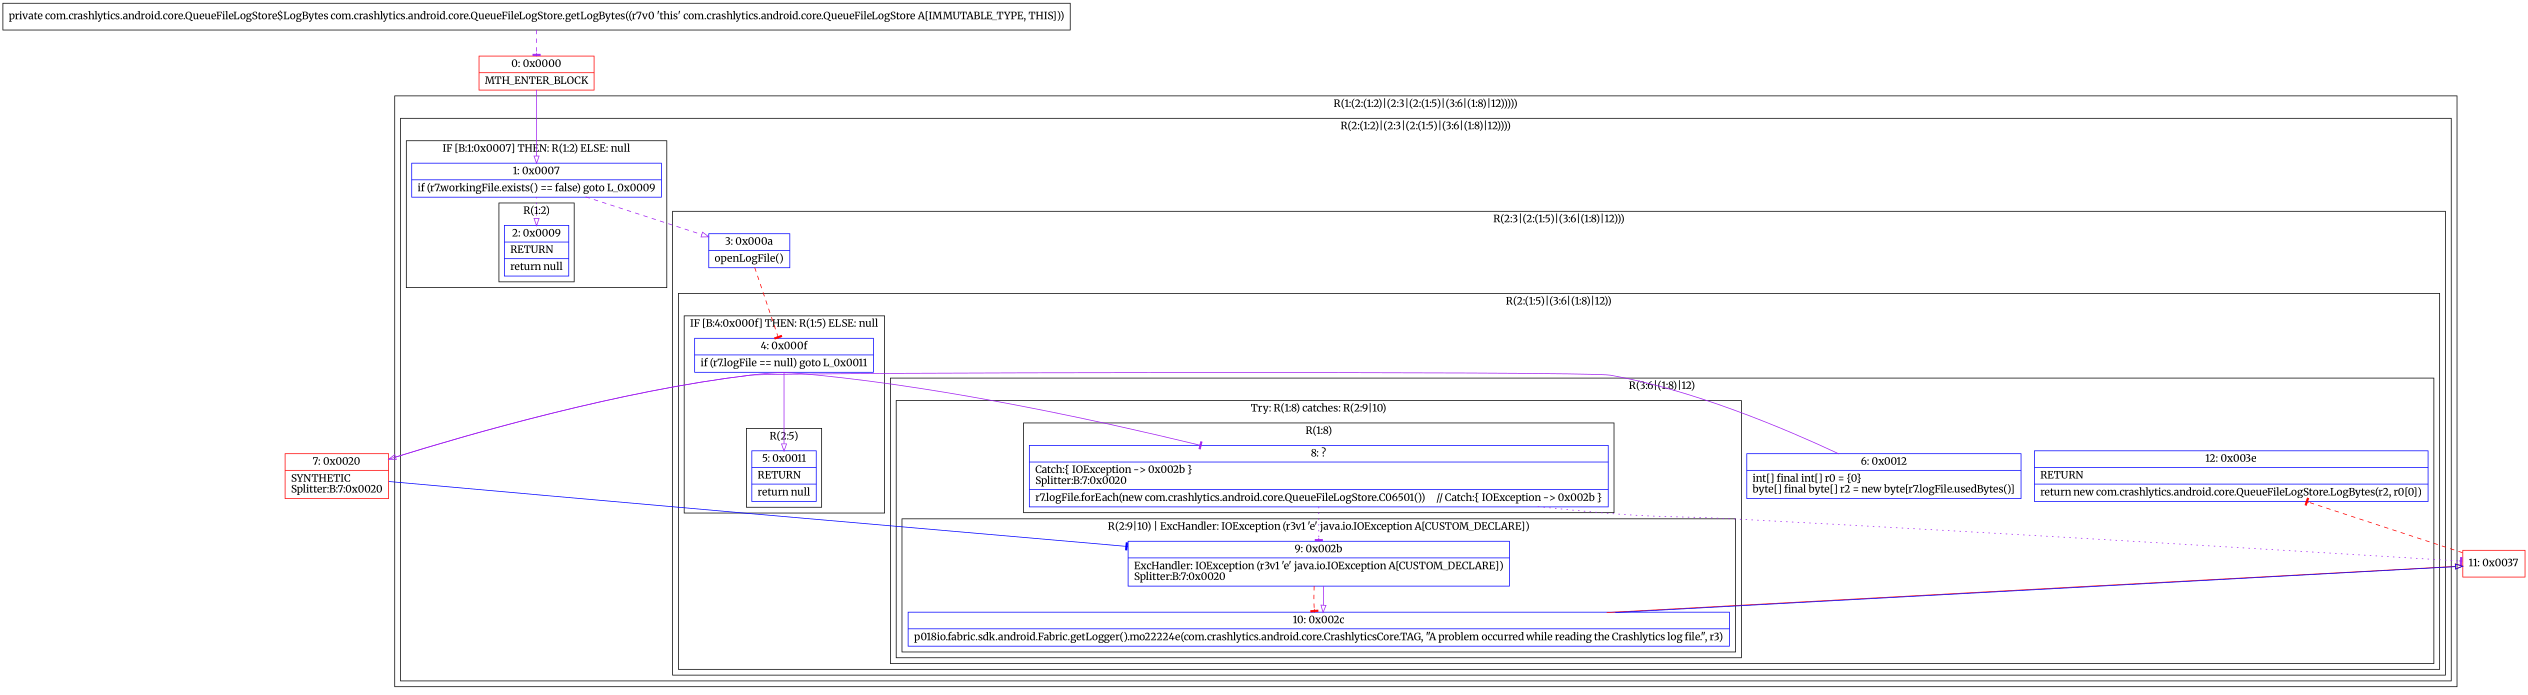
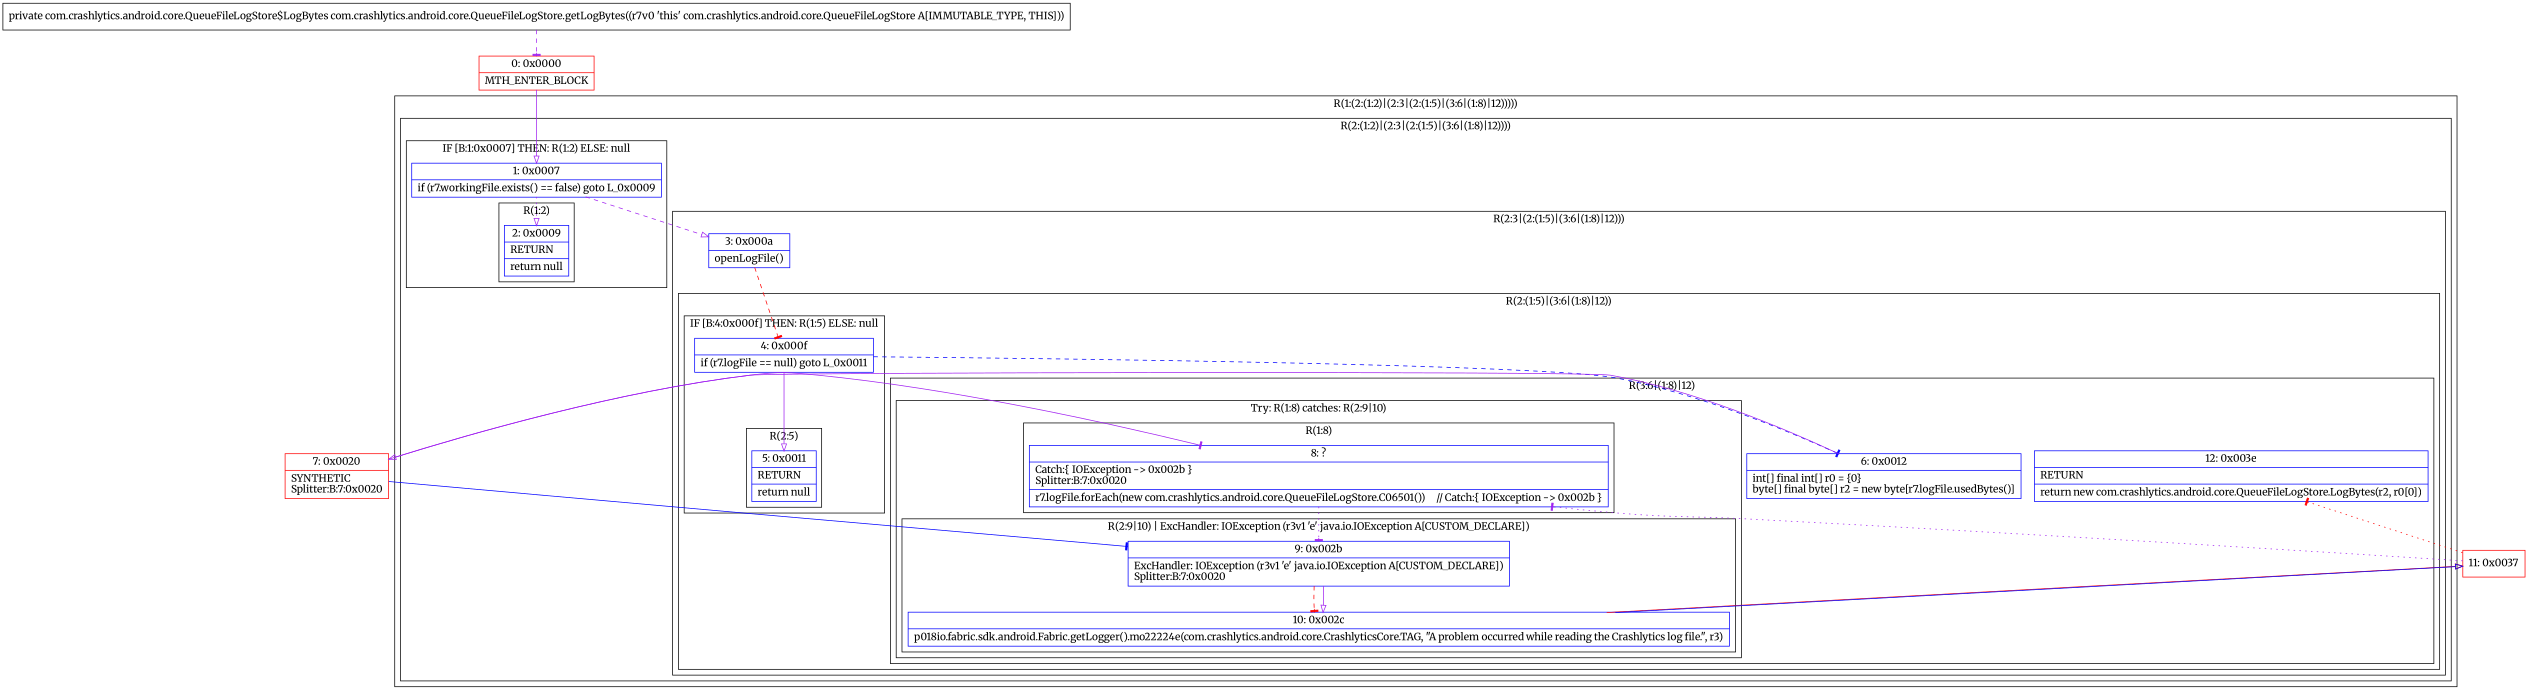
edge "4: 0x000f" -> "6: 0x0012": added
edge "11: 0x0037" -> "12: 0x003e": style dashed -> dotted
edge "8: ?" -> "11: 0x0037": reversed
